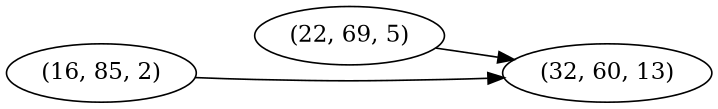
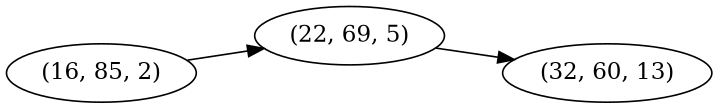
edge "(16, 85, 2)" -> "(32, 60, 13)": now "(16, 85, 2)" -> "(22, 69, 5)"
